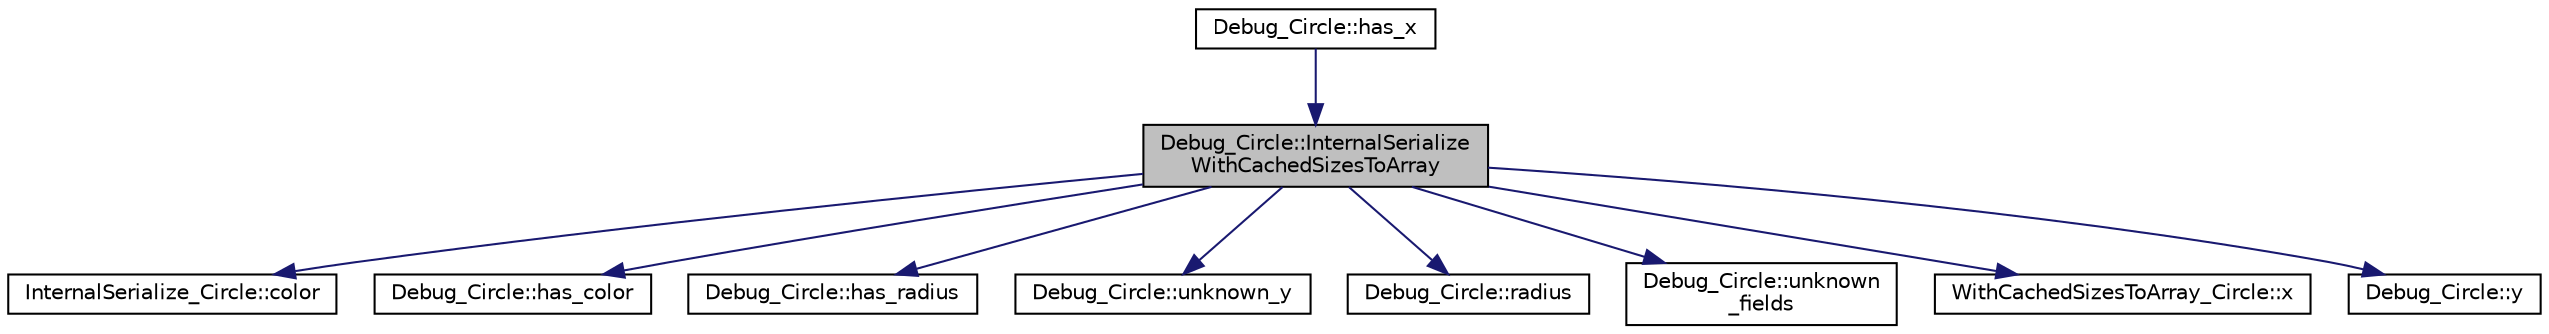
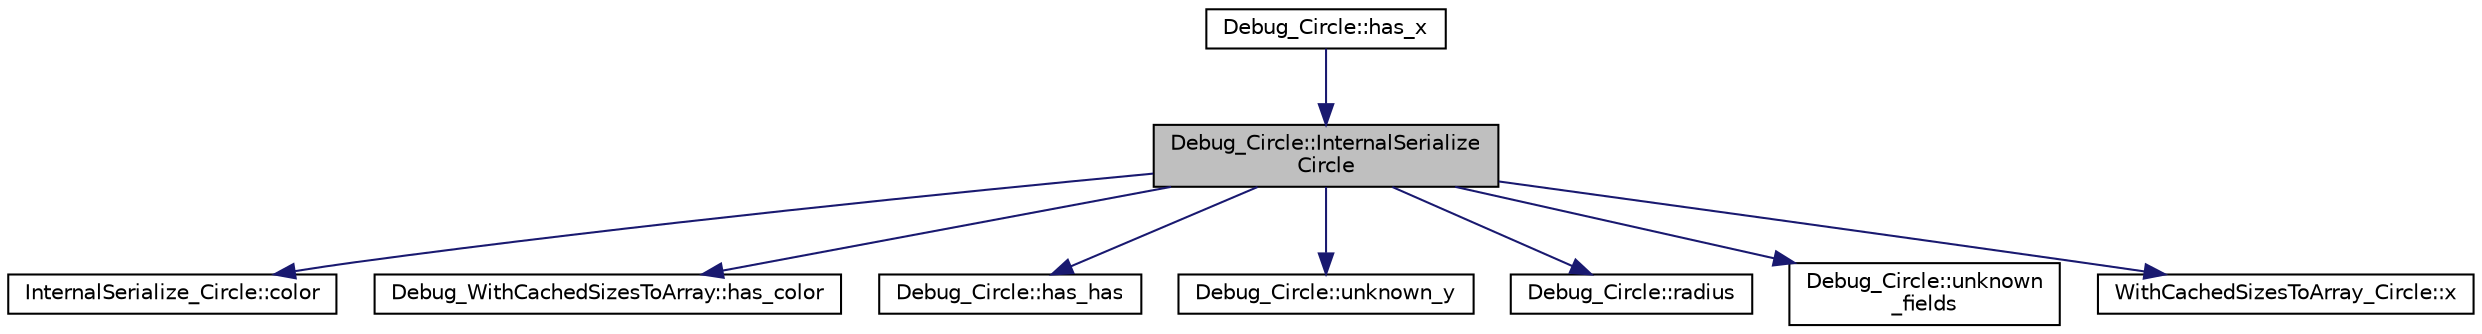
node "Debug_Circle::InternalSerialize WithCachedSizesToArray": label "Debug_Circle::InternalSerialize WithCachedSizesToArray" -> "Debug_Circle::InternalSerialize Circle"
node "Debug_Circle::has_color": label "Debug_Circle::has_color" -> "Debug_WithCachedSizesToArray::has_color"
node "Debug_Circle::has_radius": label "Debug_Circle::has_radius" -> "Debug_Circle::has_has"
node "Debug_Circle::y": removed
